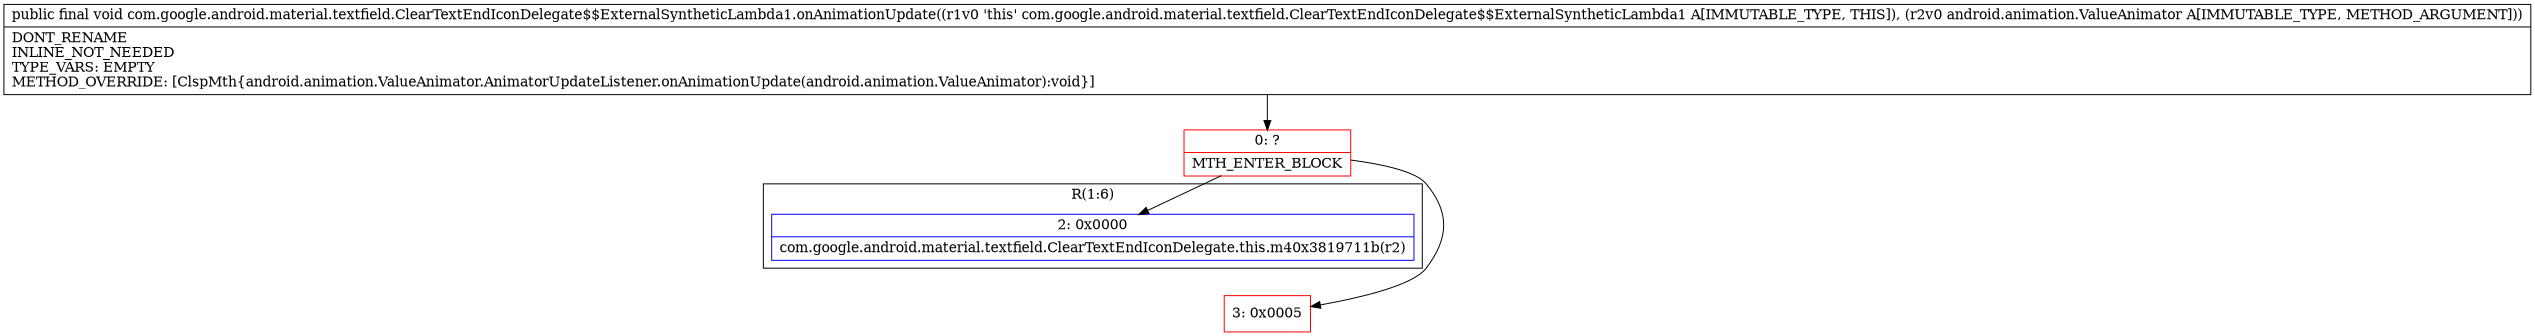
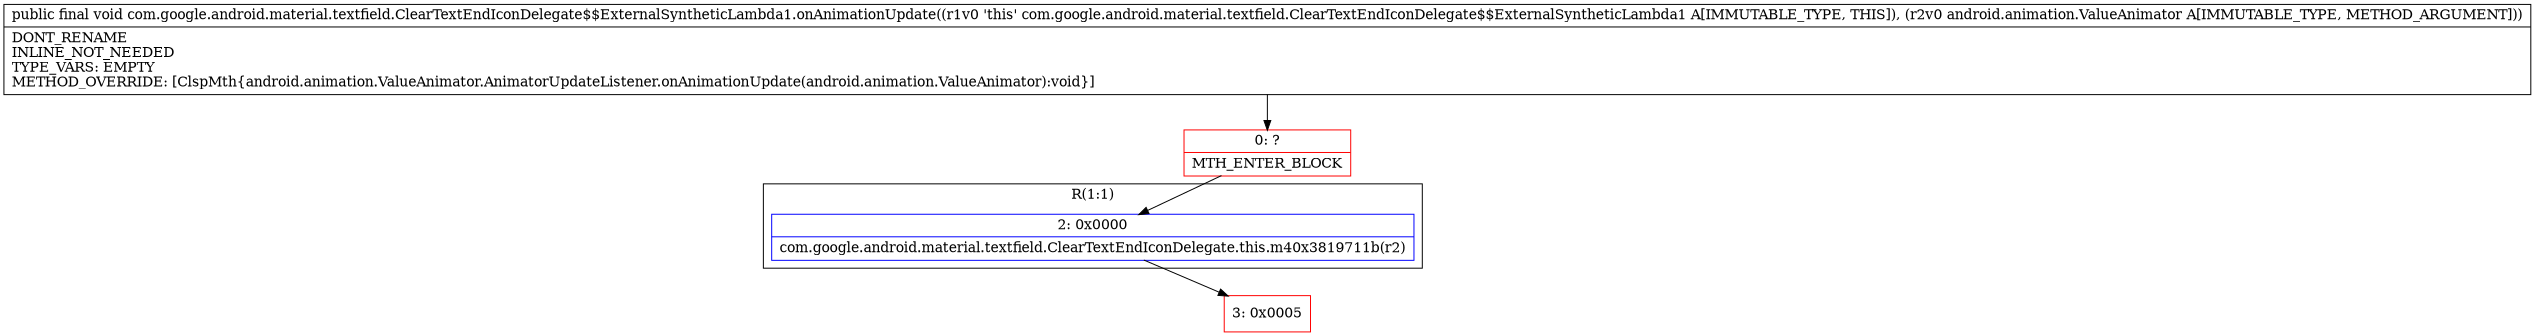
cluster "R(1:6)": label "R(1:6)" -> "R(1:1)"
edge "0: ?" -> "3: 0x0005": now "2: 0x0000" -> "3: 0x0005"
